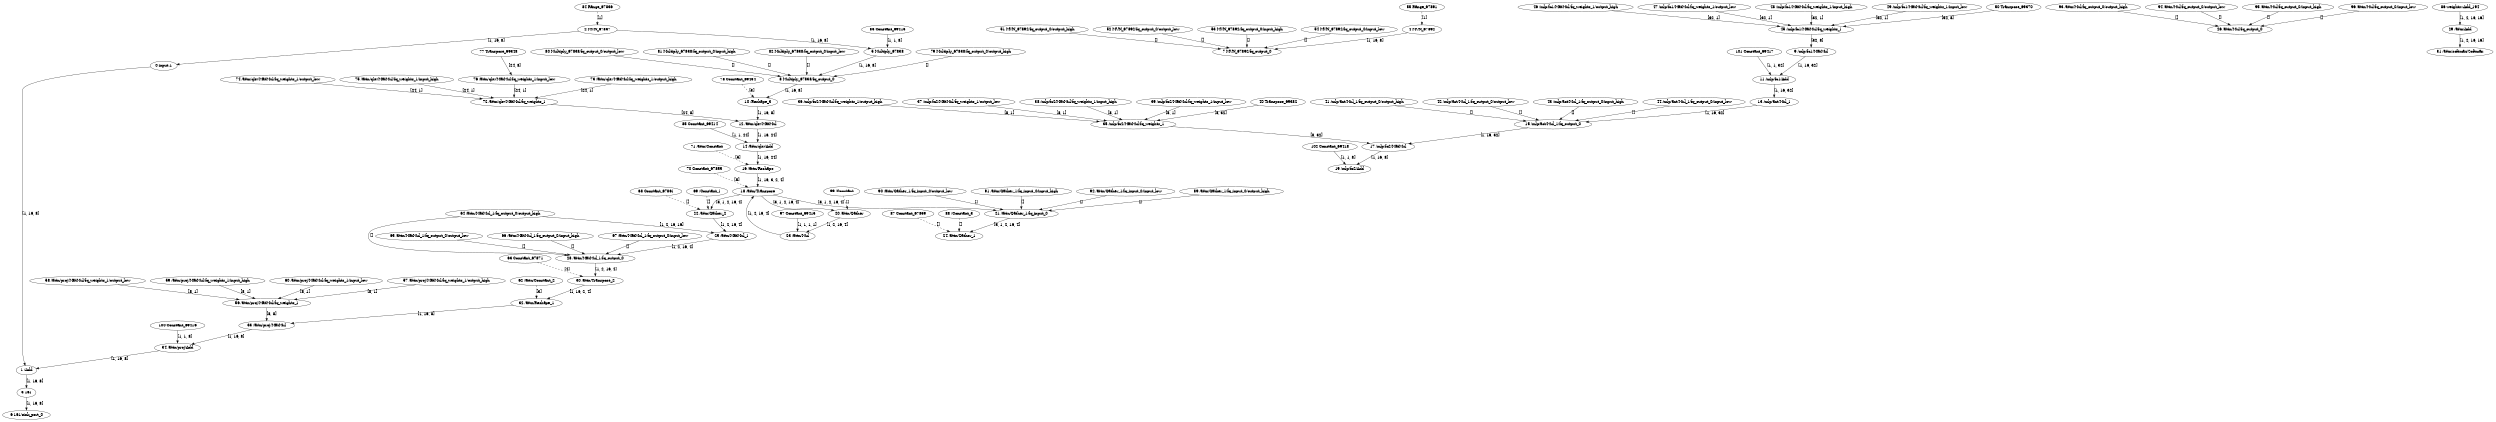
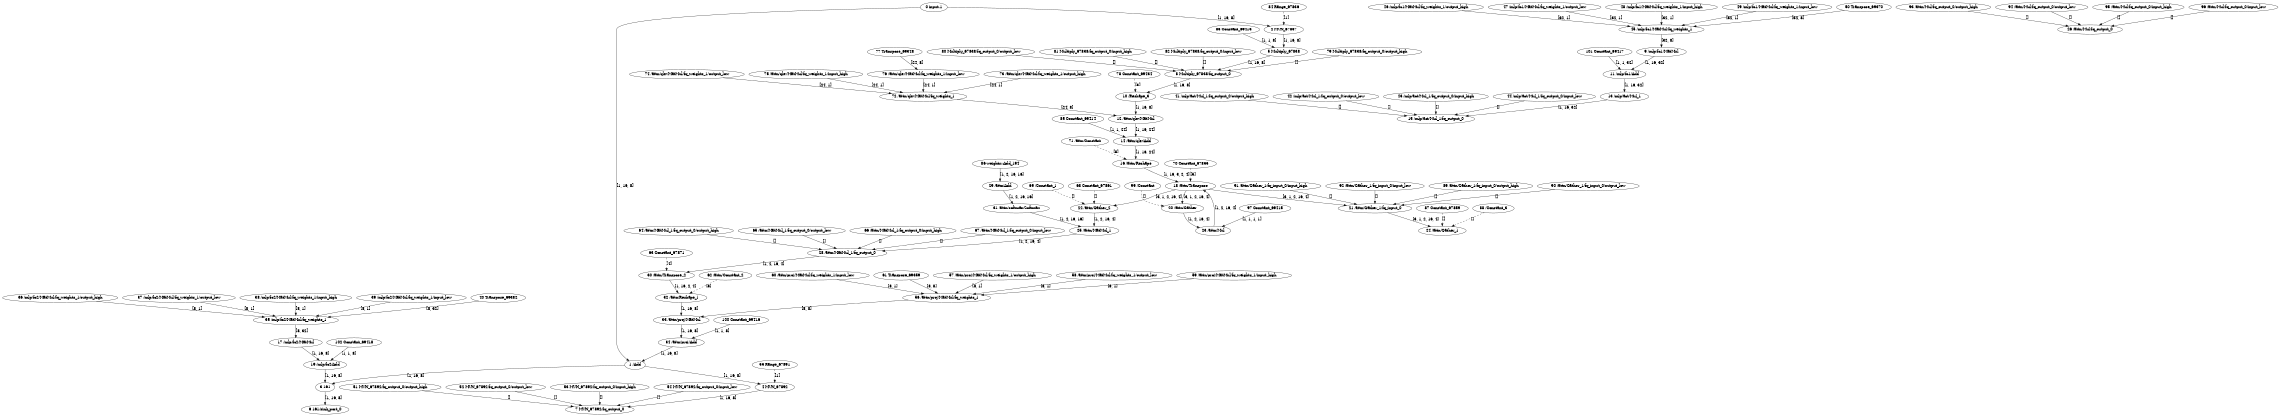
edge "2 MVN_67837" -> "0 input.1": reversed
edge "15 /mlp/act/Mul_1/fq_output_0" -> "17 /mlp/fc2/MatMul": removed, label "[1, 16, 32]"
edge "64 /attn/MatMul_1/fq_output_0/output_high" -> "25 /attn/MatMul_1": now "31 /attn/softmax/Softmax" -> "25 /attn/MatMul_1"
node "61 Transpose_69359": added
edge "1 /Add" -> "4 MVN_67892": added, label "[1, 16, 8]"
edge "19 /mlp/fc2/Add" -> "3 161": added, label "[1, 16, 8]"
